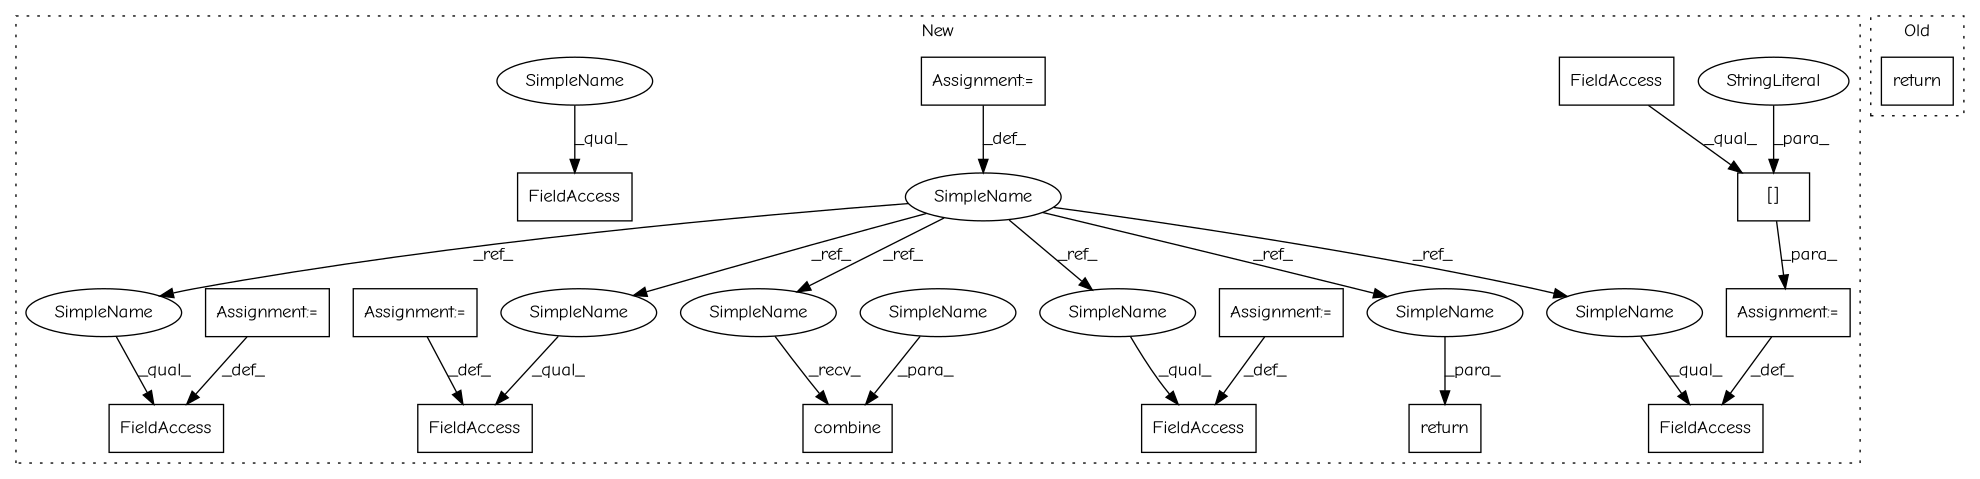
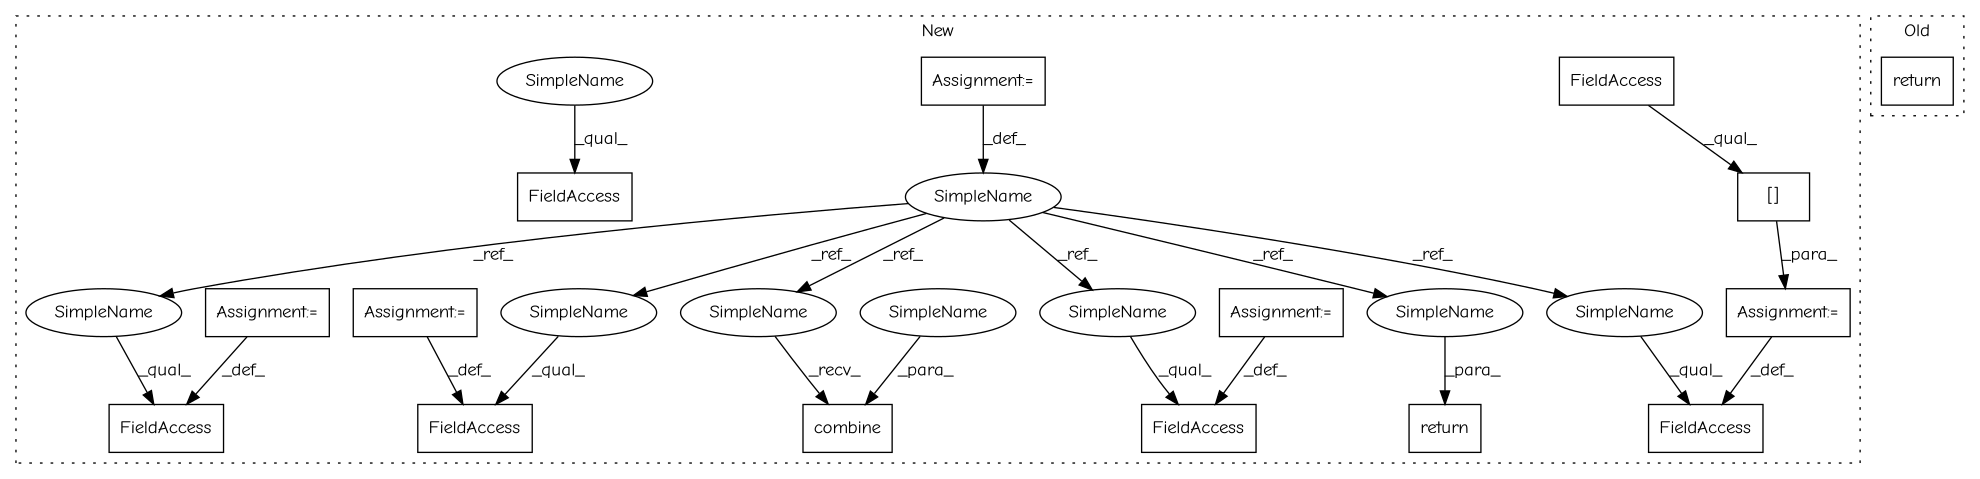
node "StringLiteral": removed
